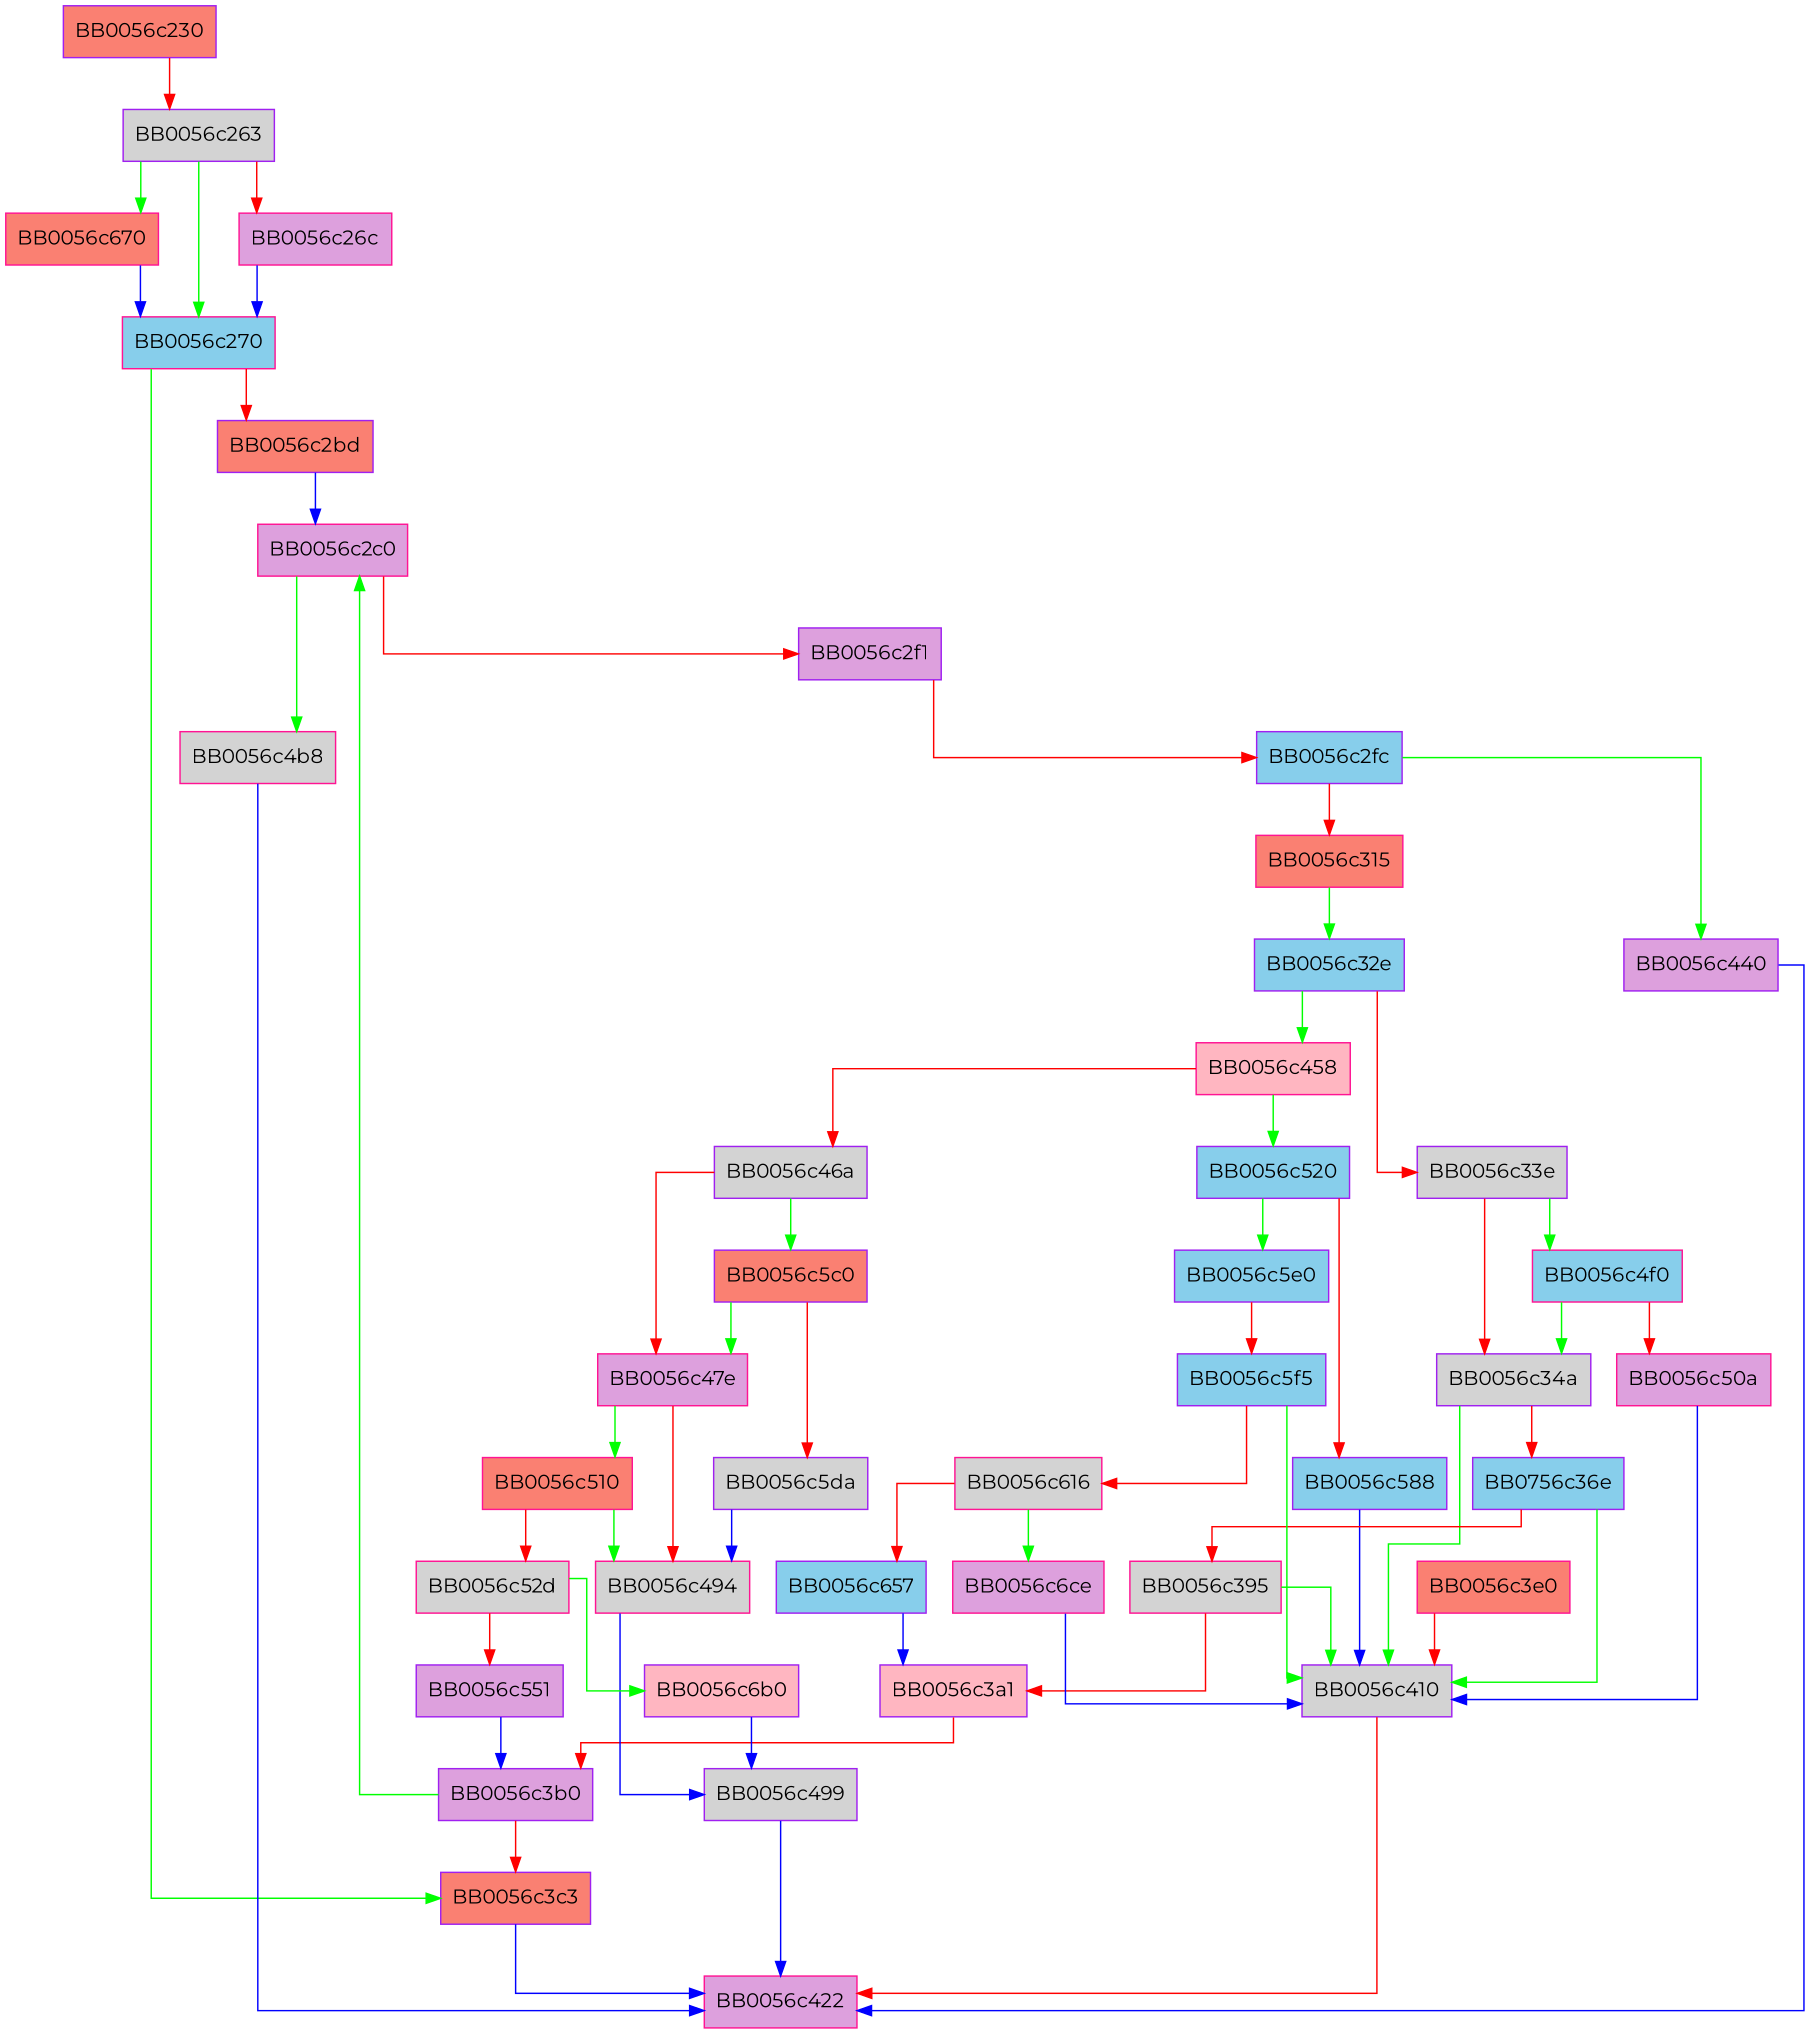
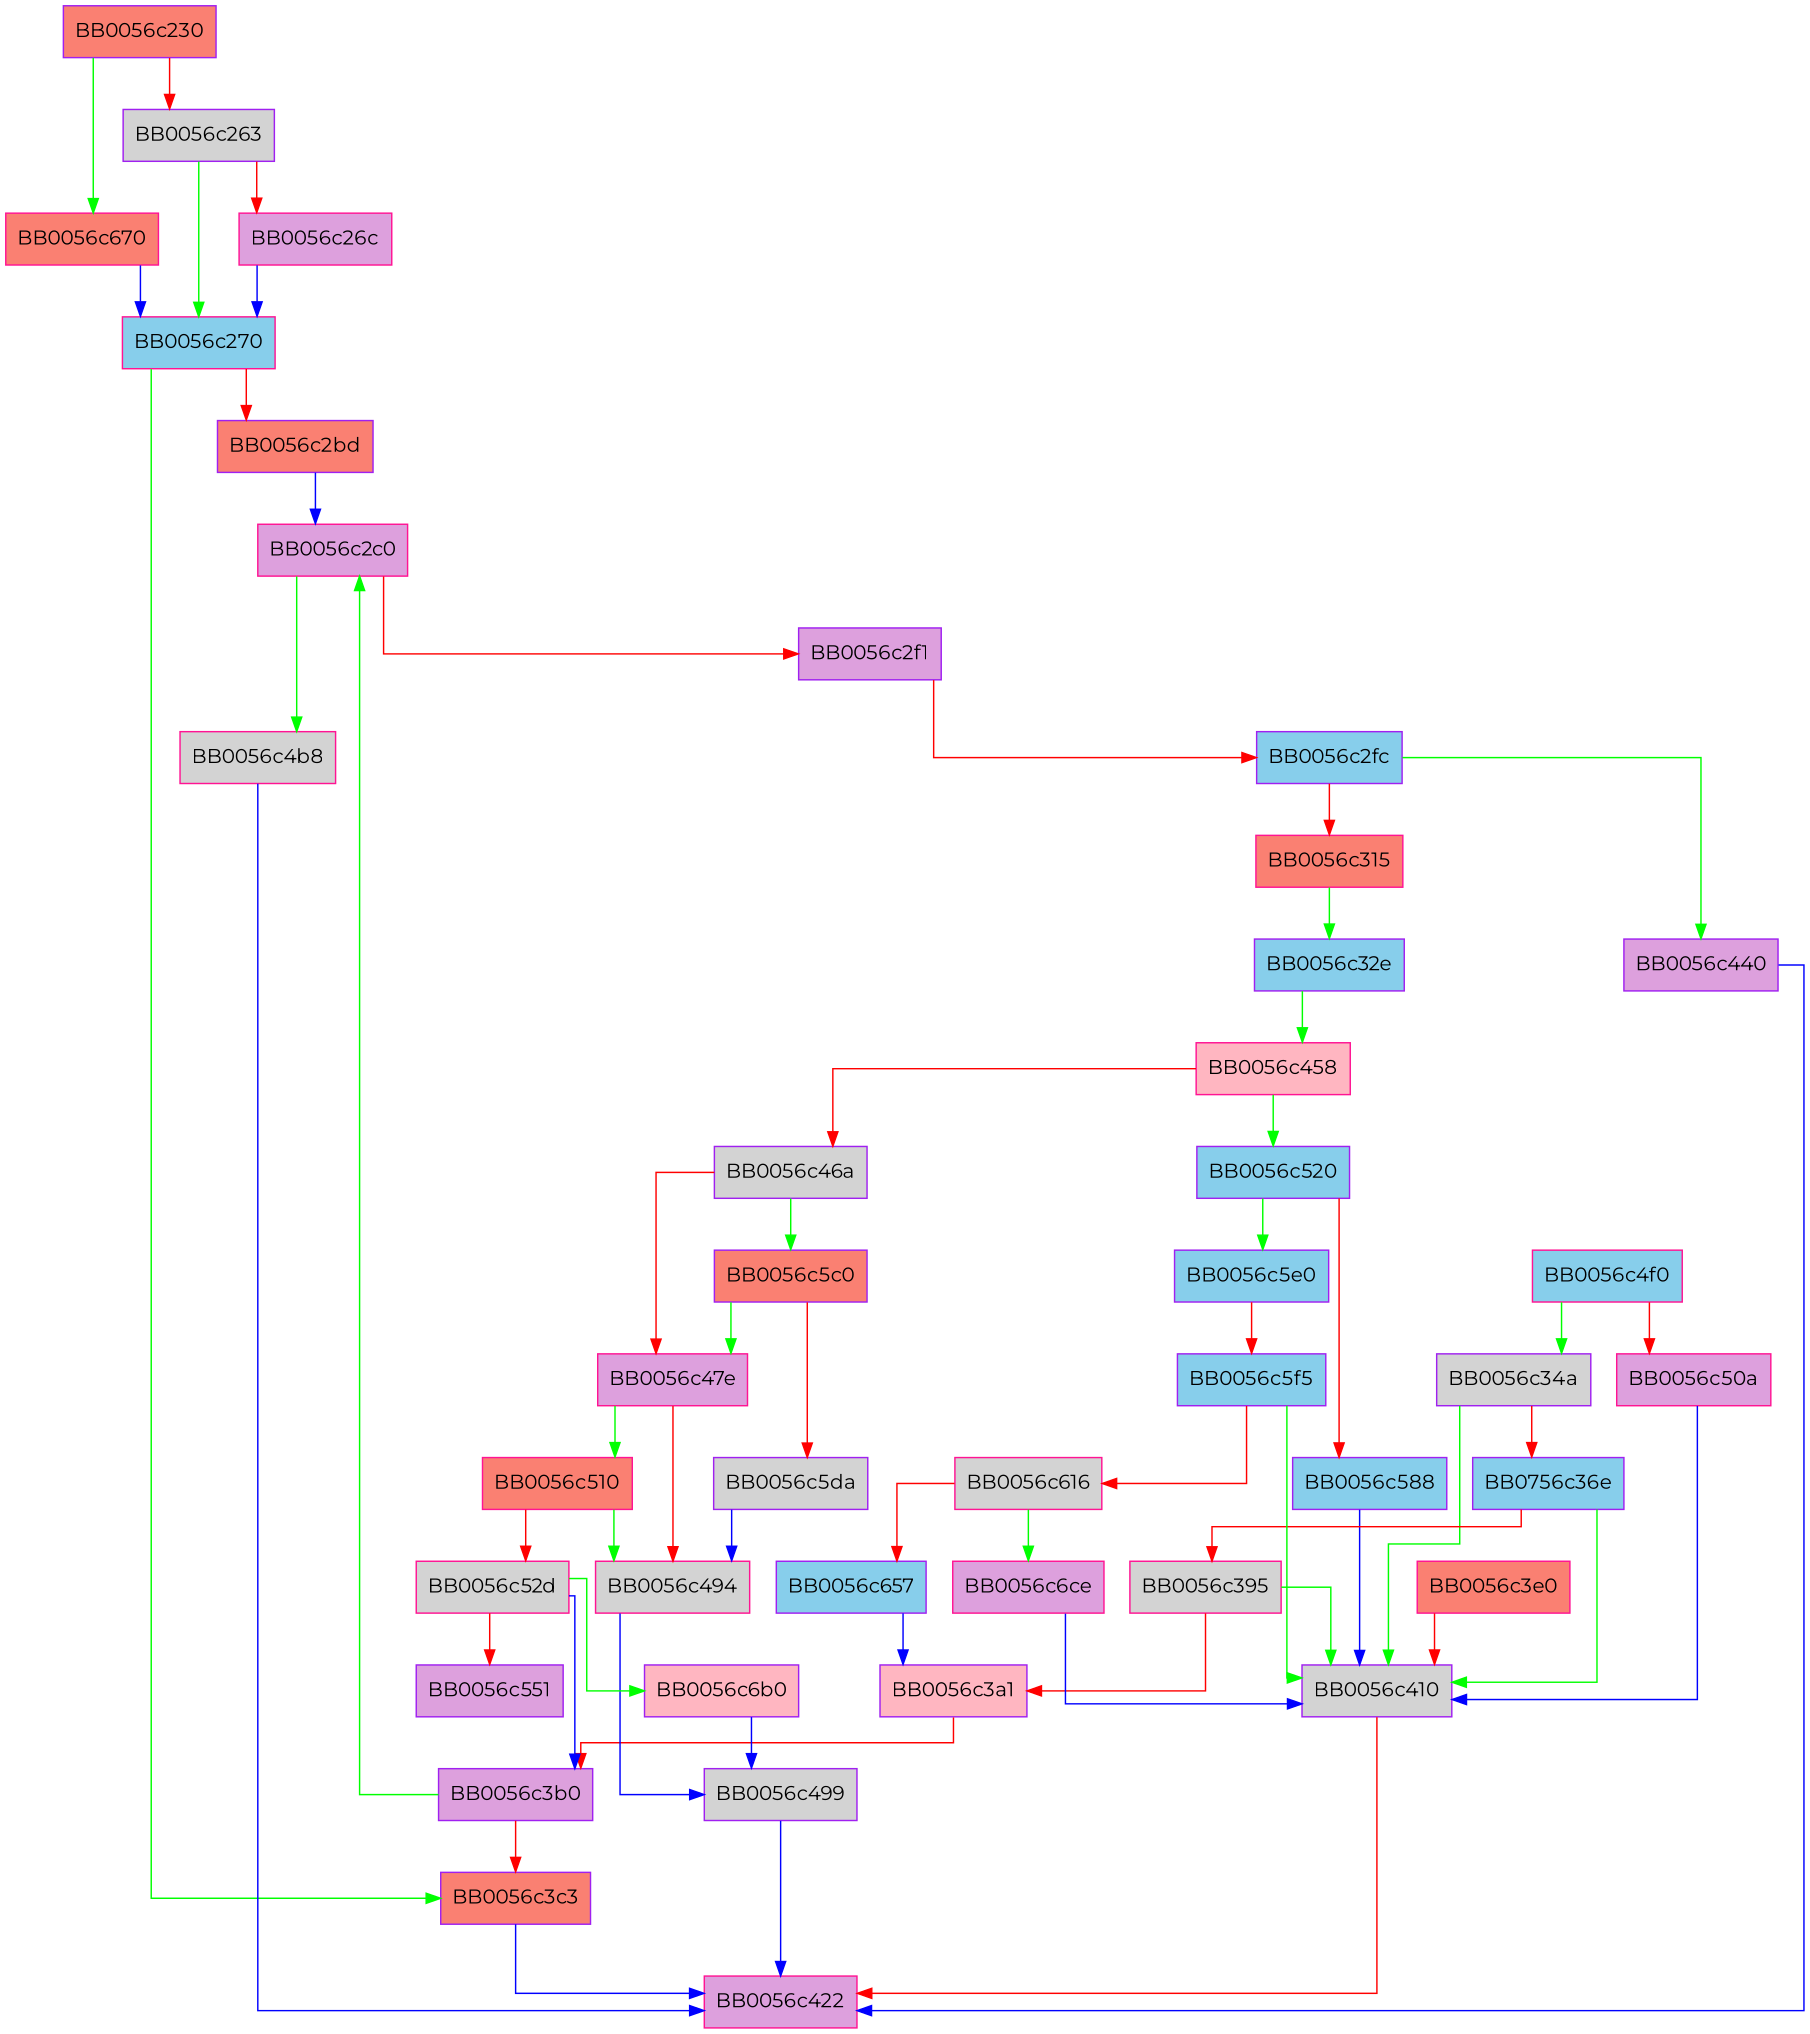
edge "BB0056c263" -> "BB0056c670": now "BB0056c230" -> "BB0056c670"
node "BB0056c33e": removed
edge "BB0056c551" -> "BB0056c3b0": now "BB0056c52d" -> "BB0056c3b0"
